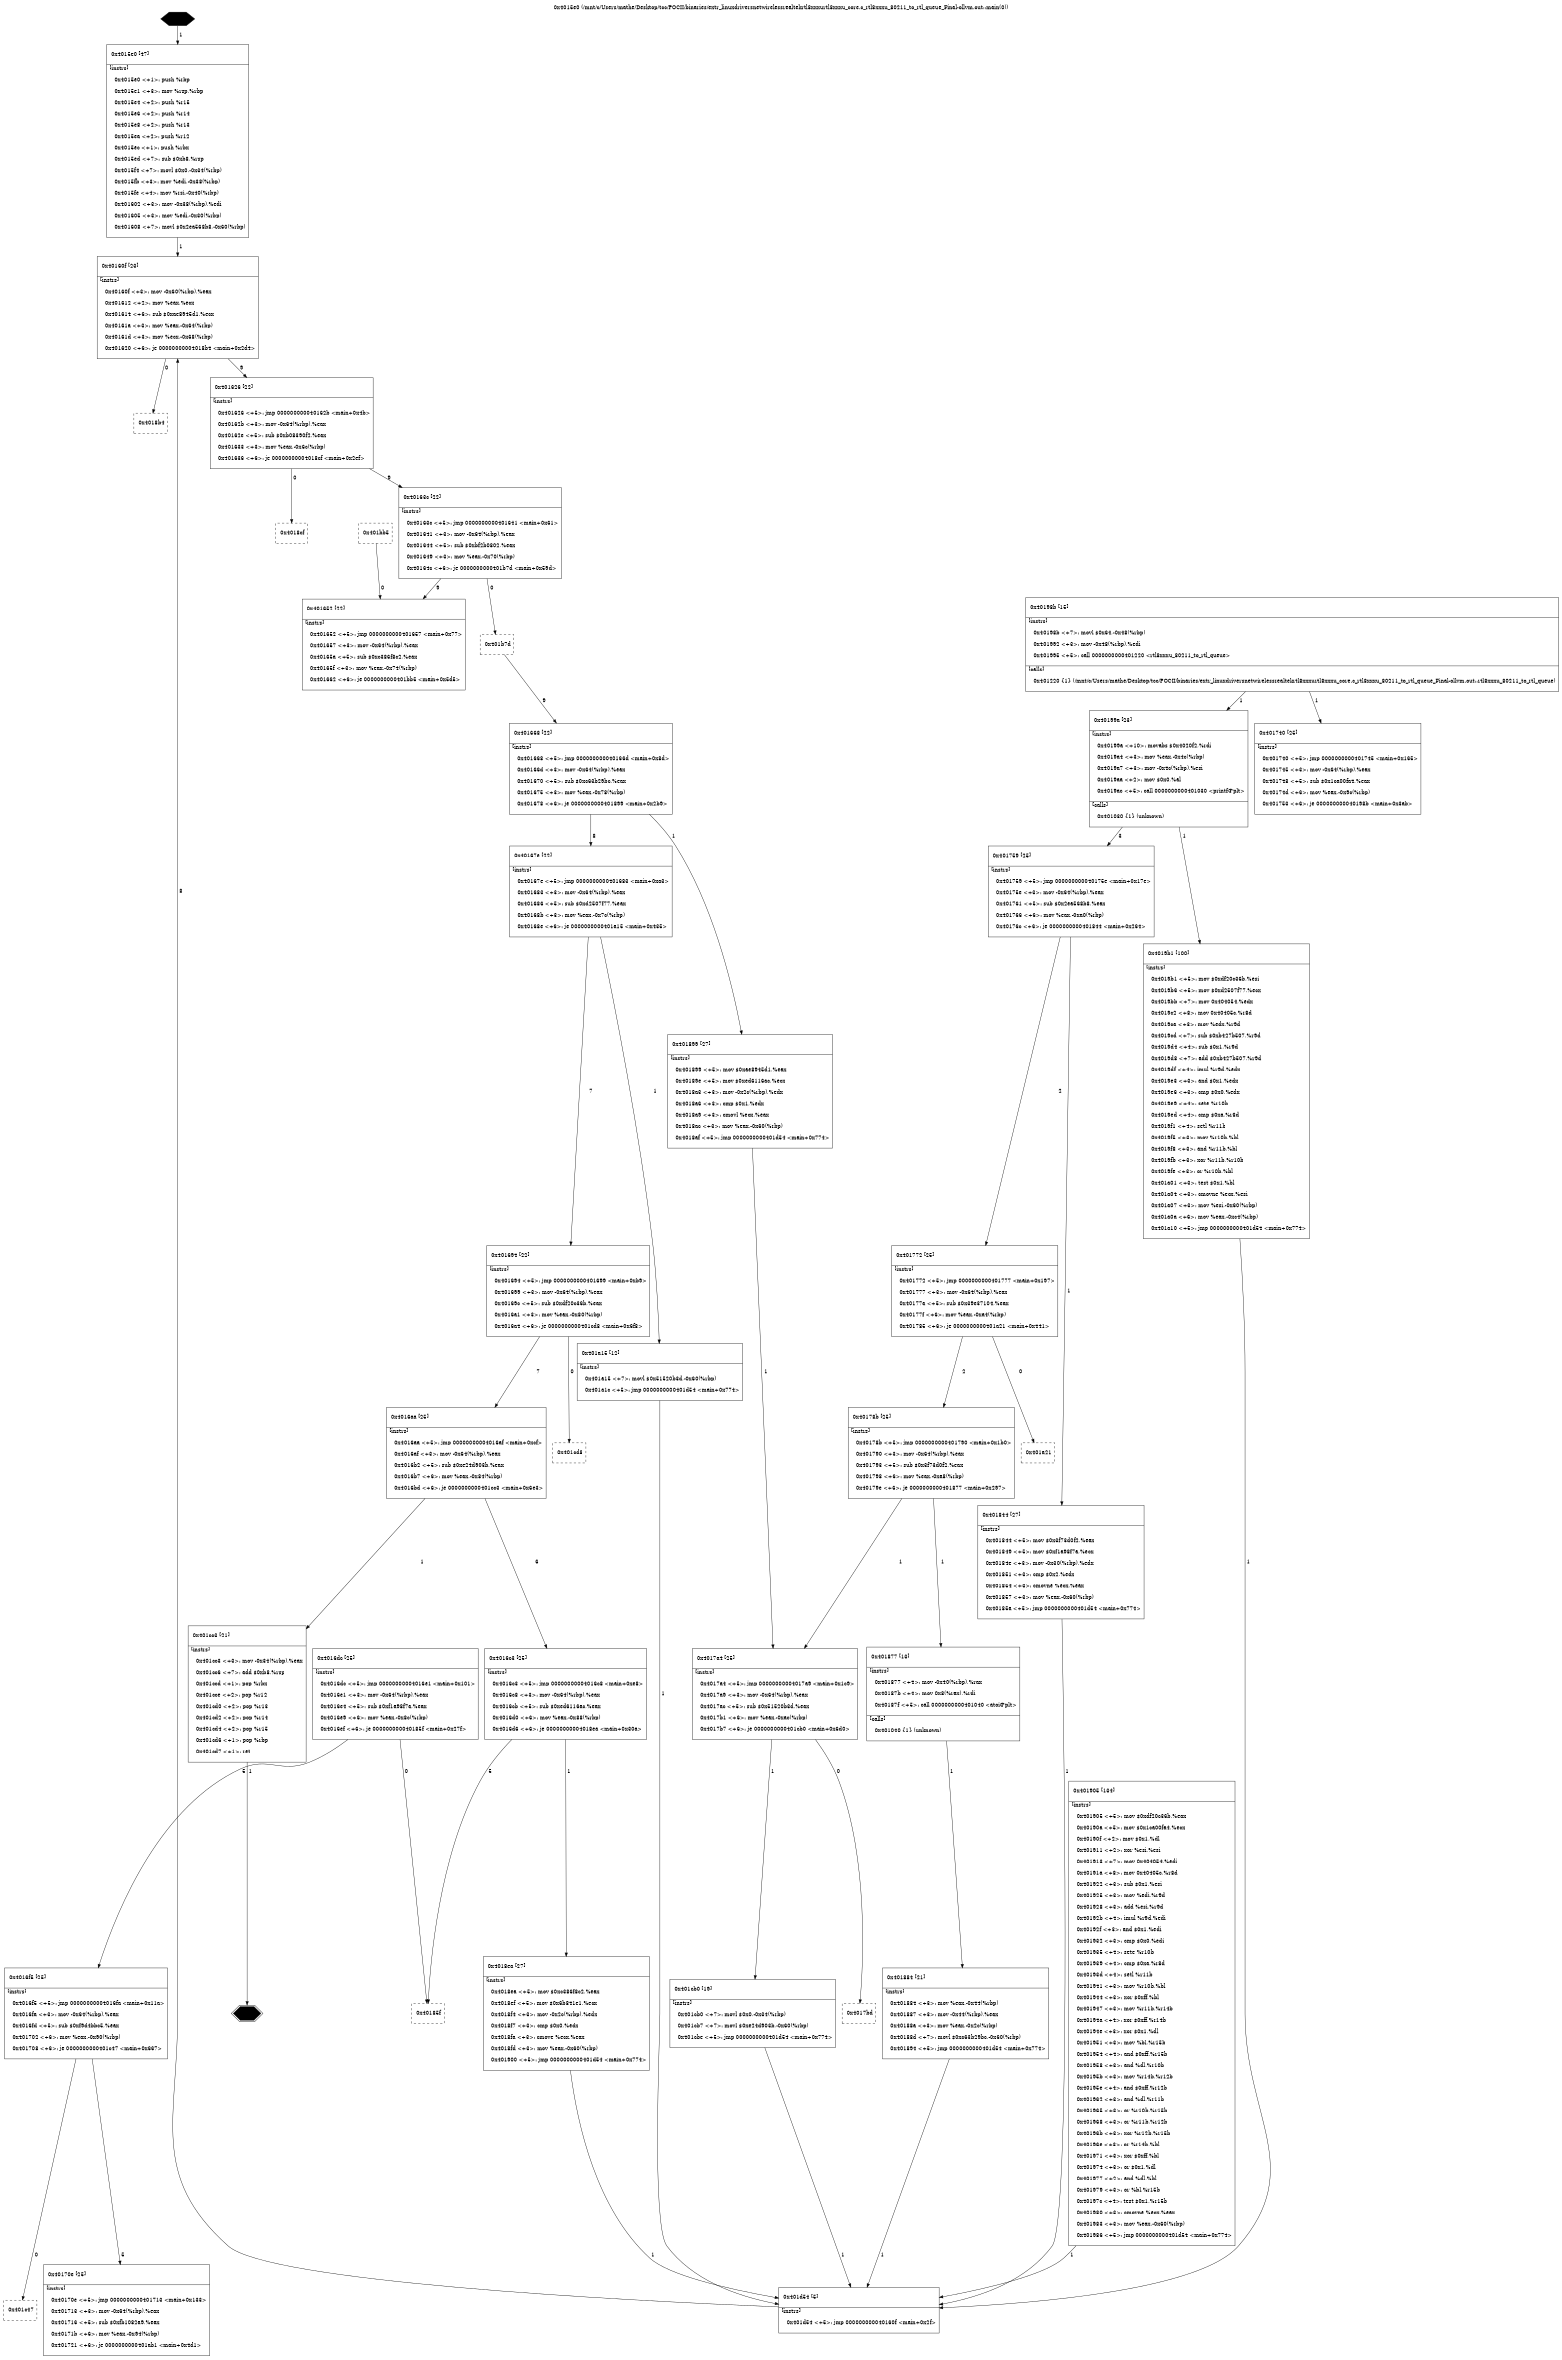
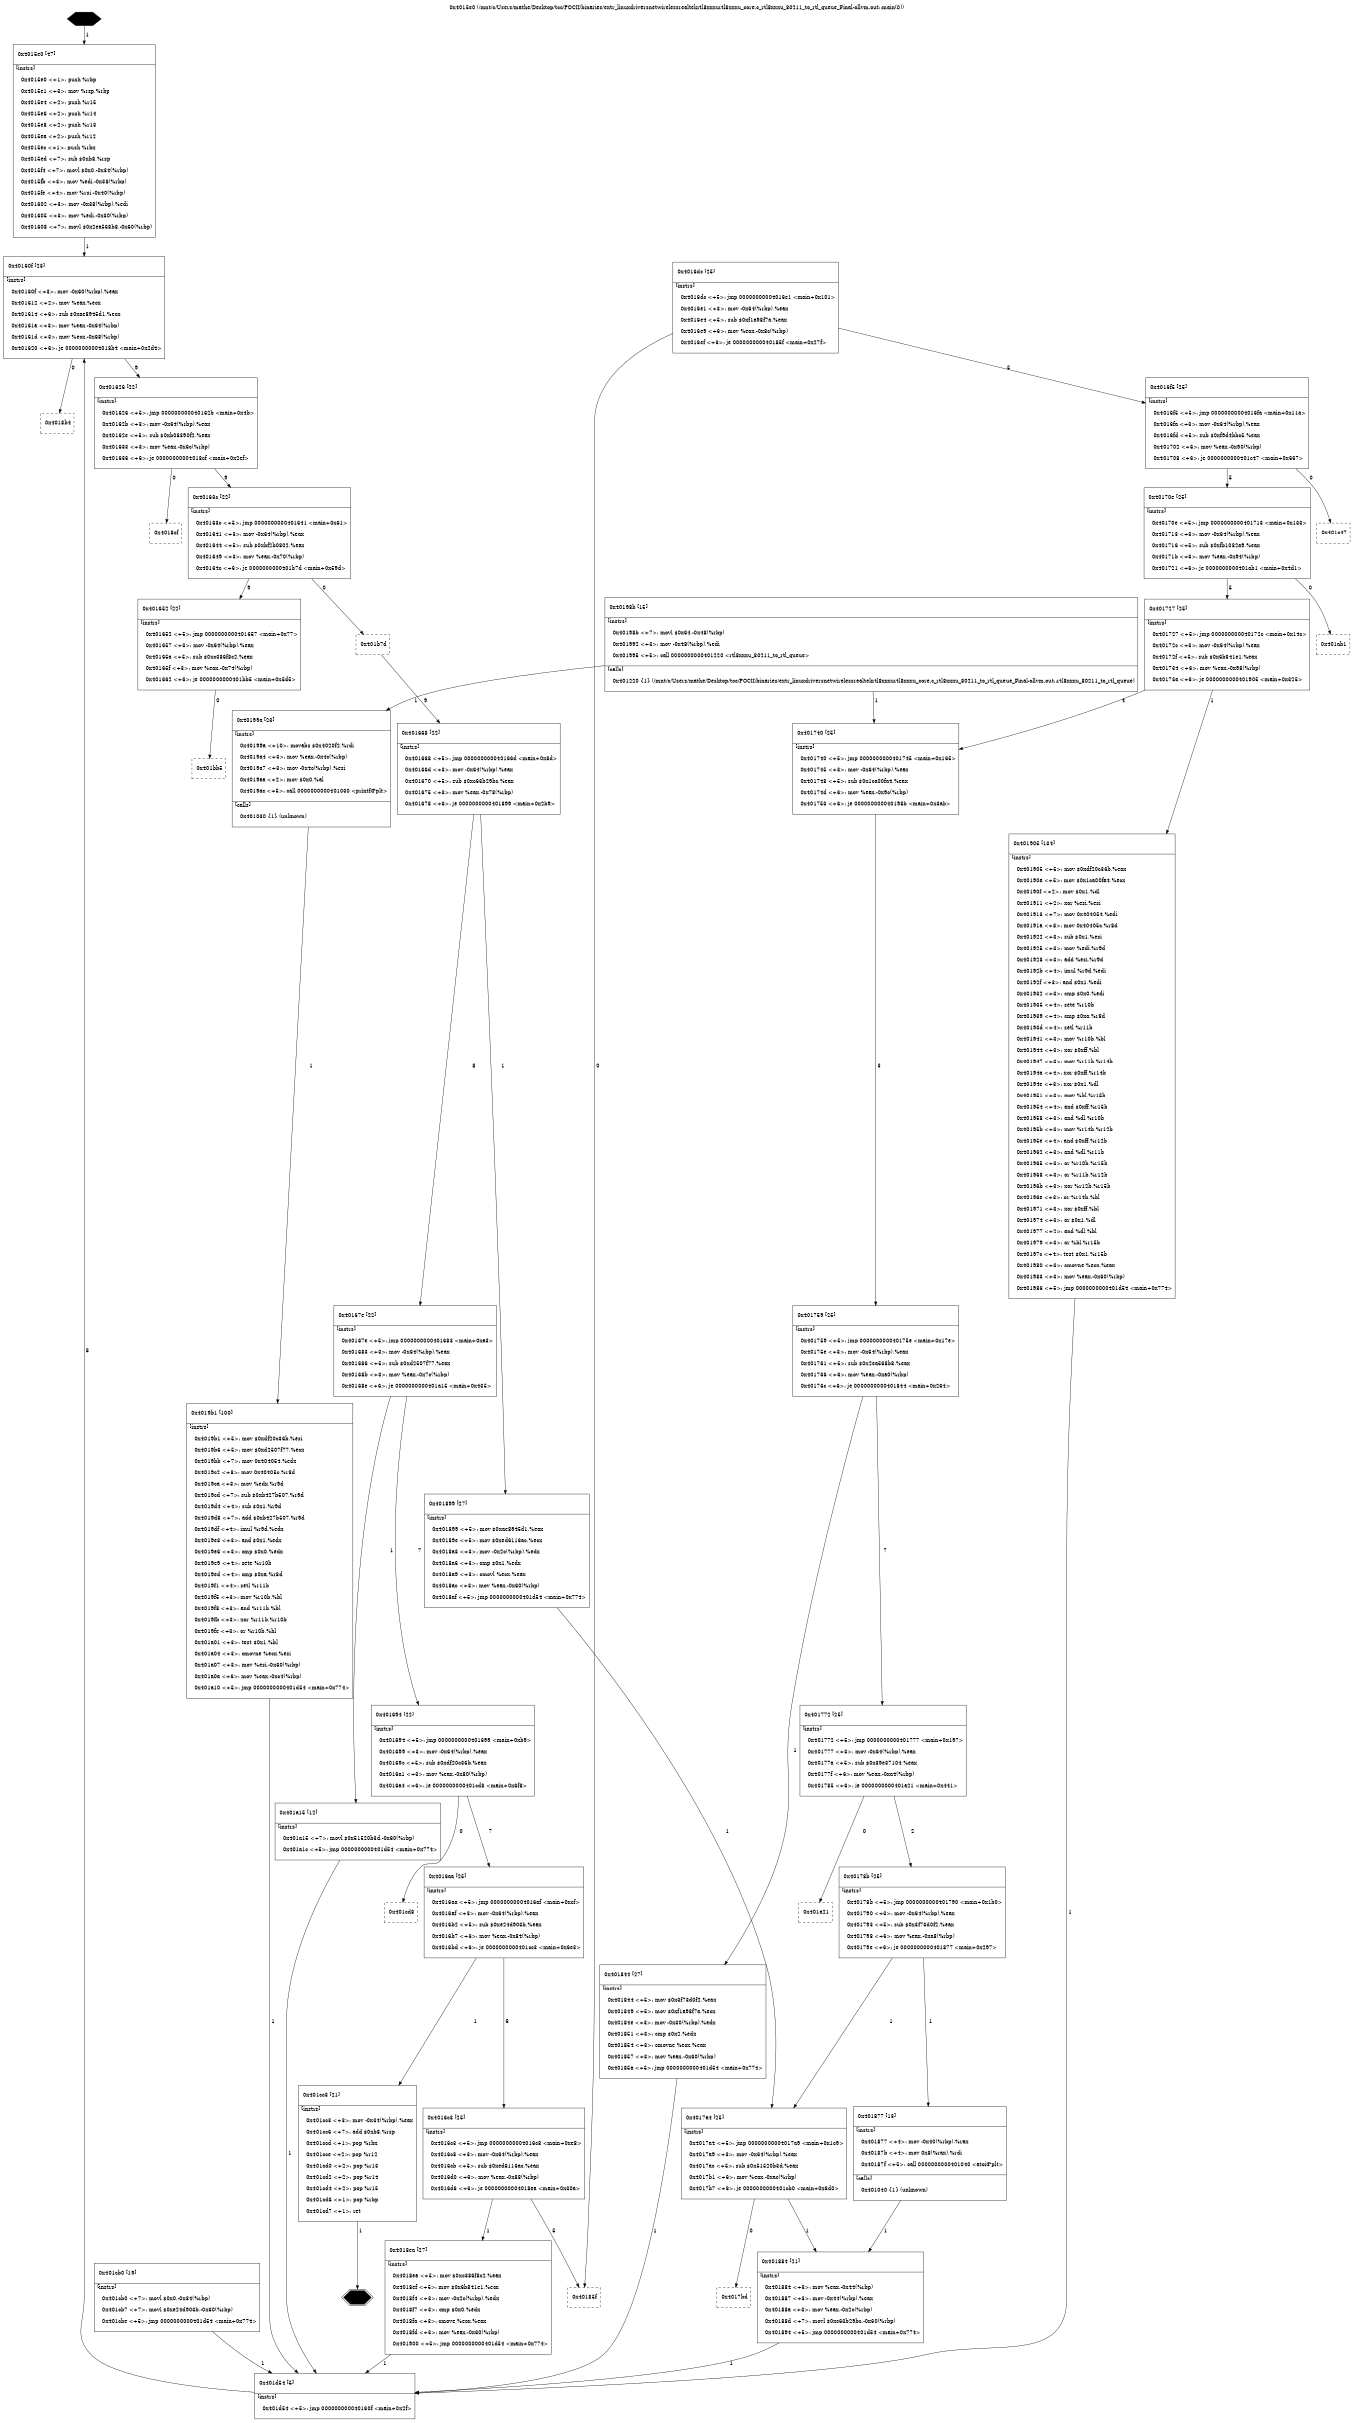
edge "0x401bb5" -> "0x401652 [22]": reversed
node "0x401727 [25]": added
node "0x401ab1": added
edge "0x40199a [23]" -> "0x401759 [25]": now "0x401740 [25]" -> "0x401759 [25]"
edge "0x401759 [25]" -> "0x401772 [25]": label " 2" -> " 7"
edge "0x4017a4 [25]" -> "0x401cb0 [19]": now "0x4017a4 [25]" -> "0x401884 [21]"
